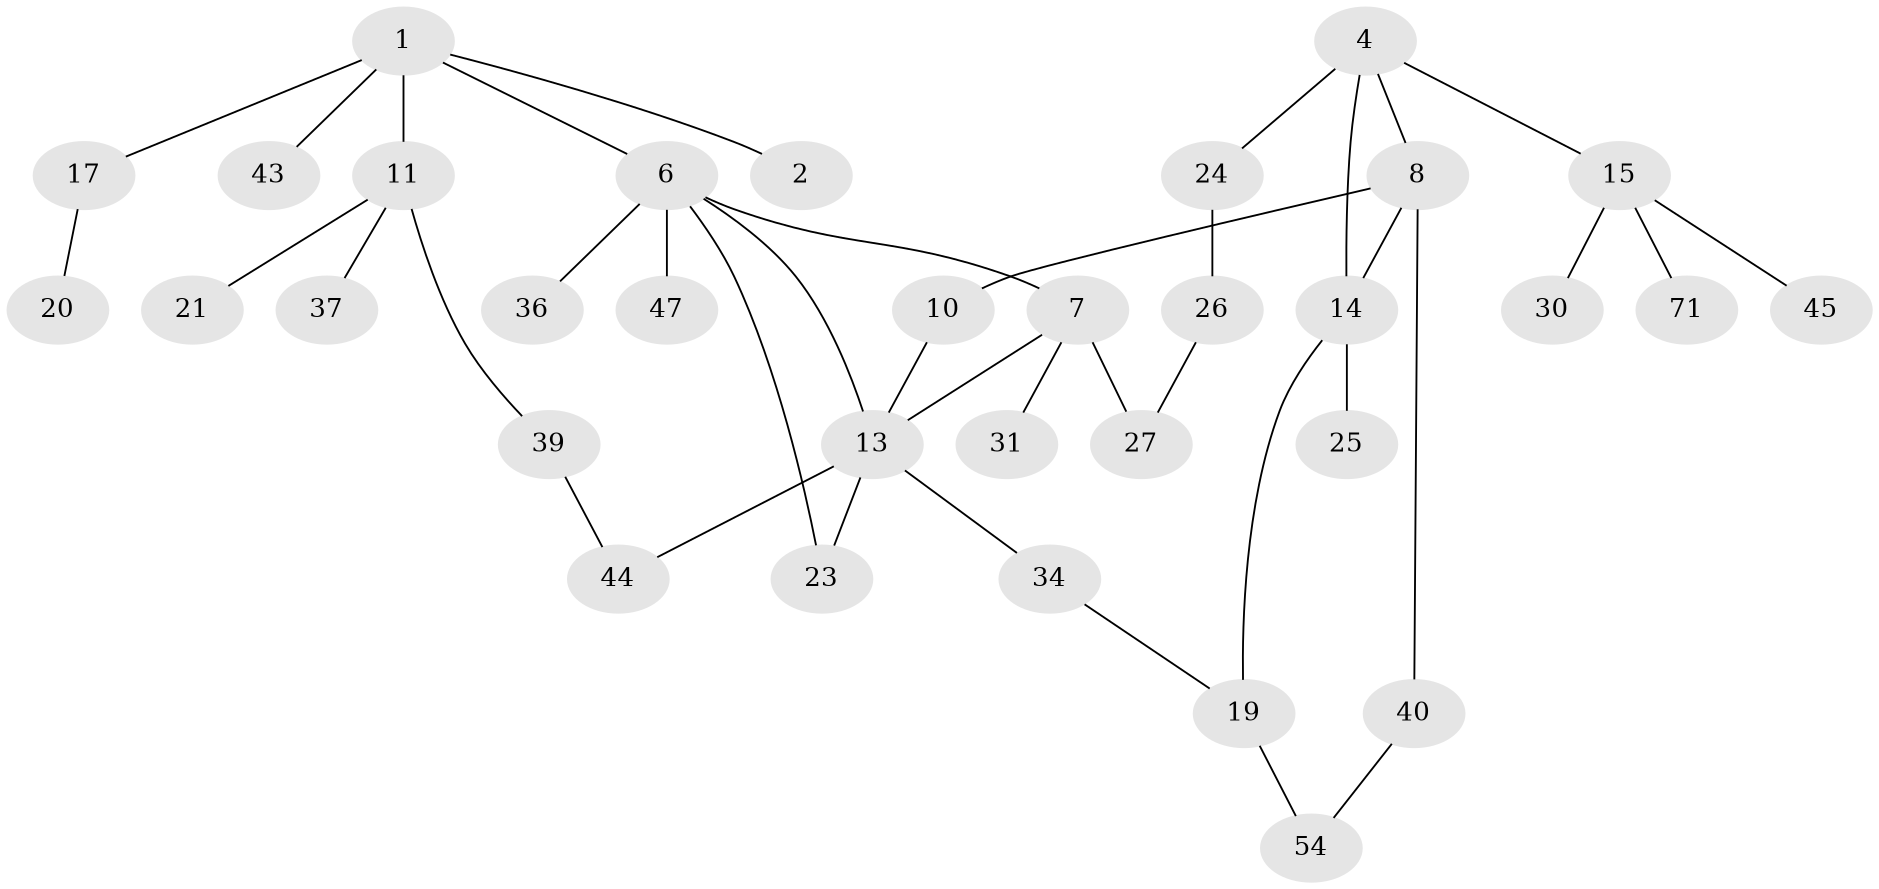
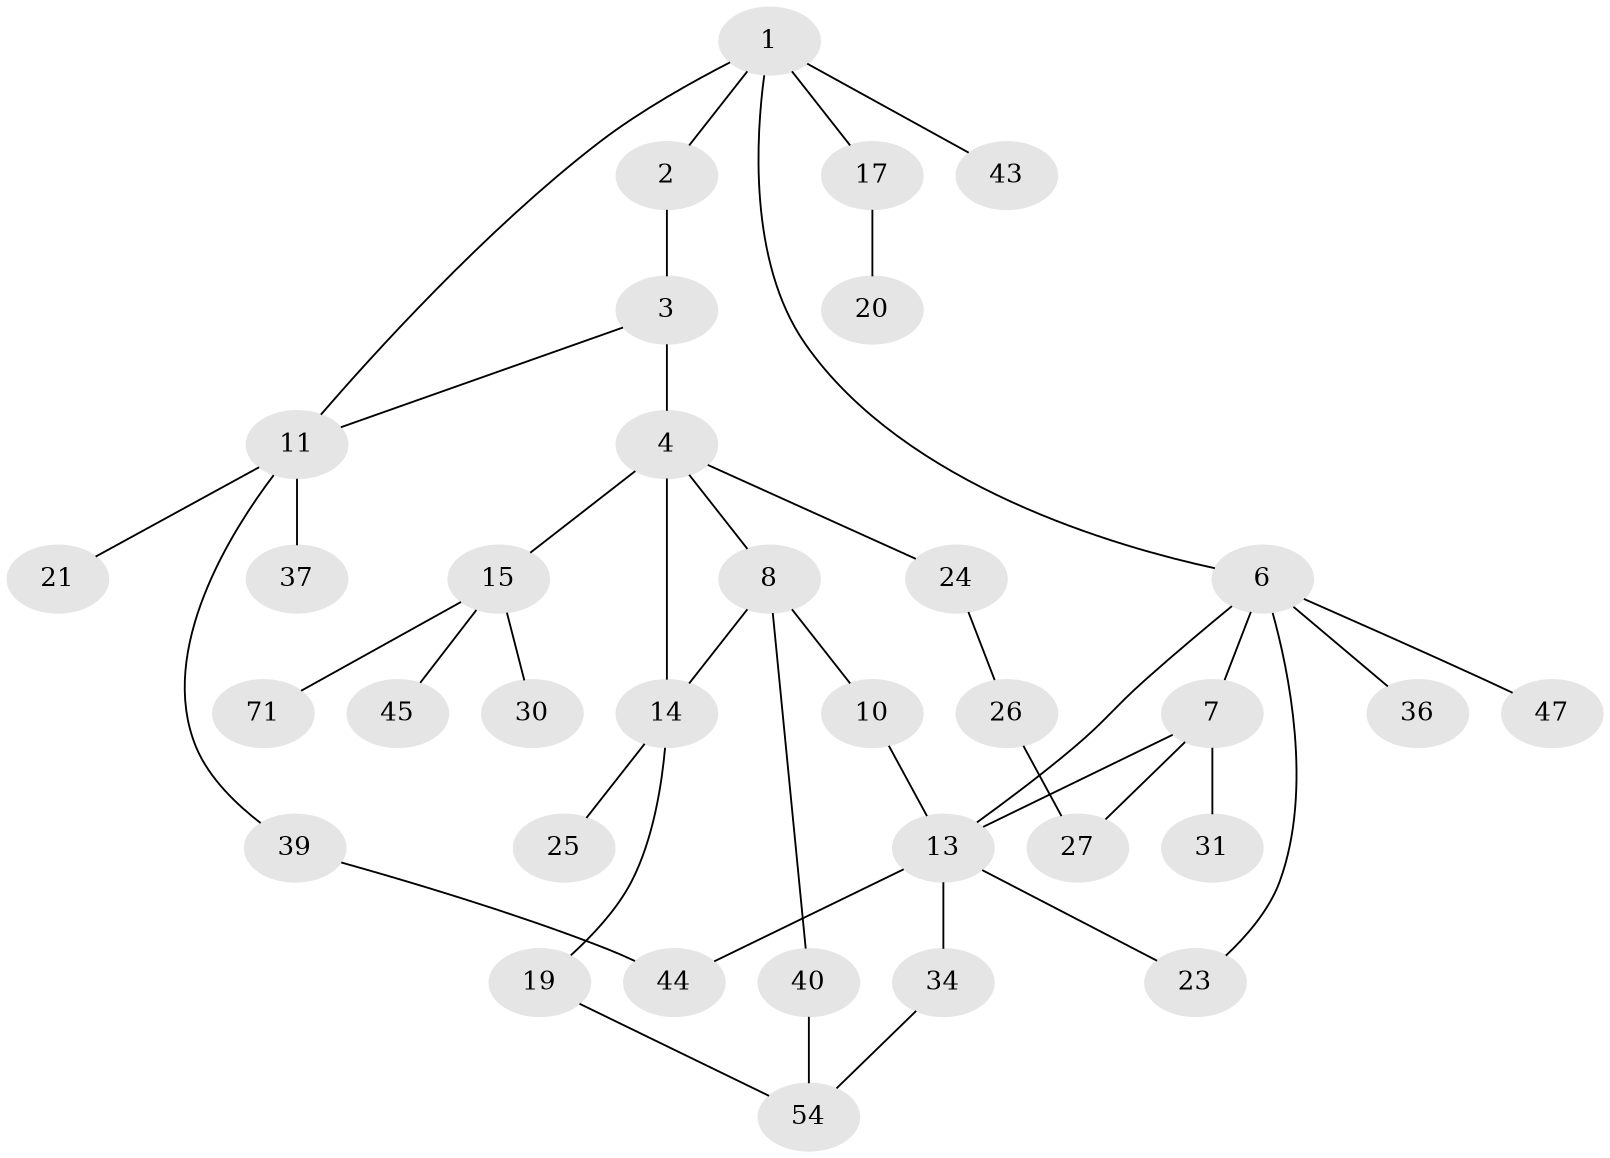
node "3": added
edge "34" -- "19": now "34" -- "54"
